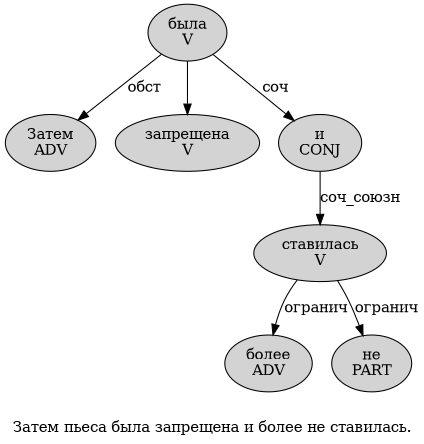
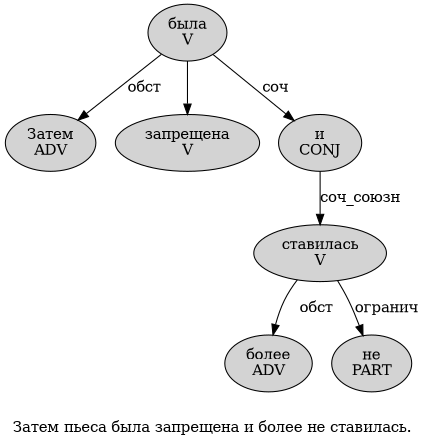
edge "ставилась V" -> "более ADV": label "огранич" -> "обст"
